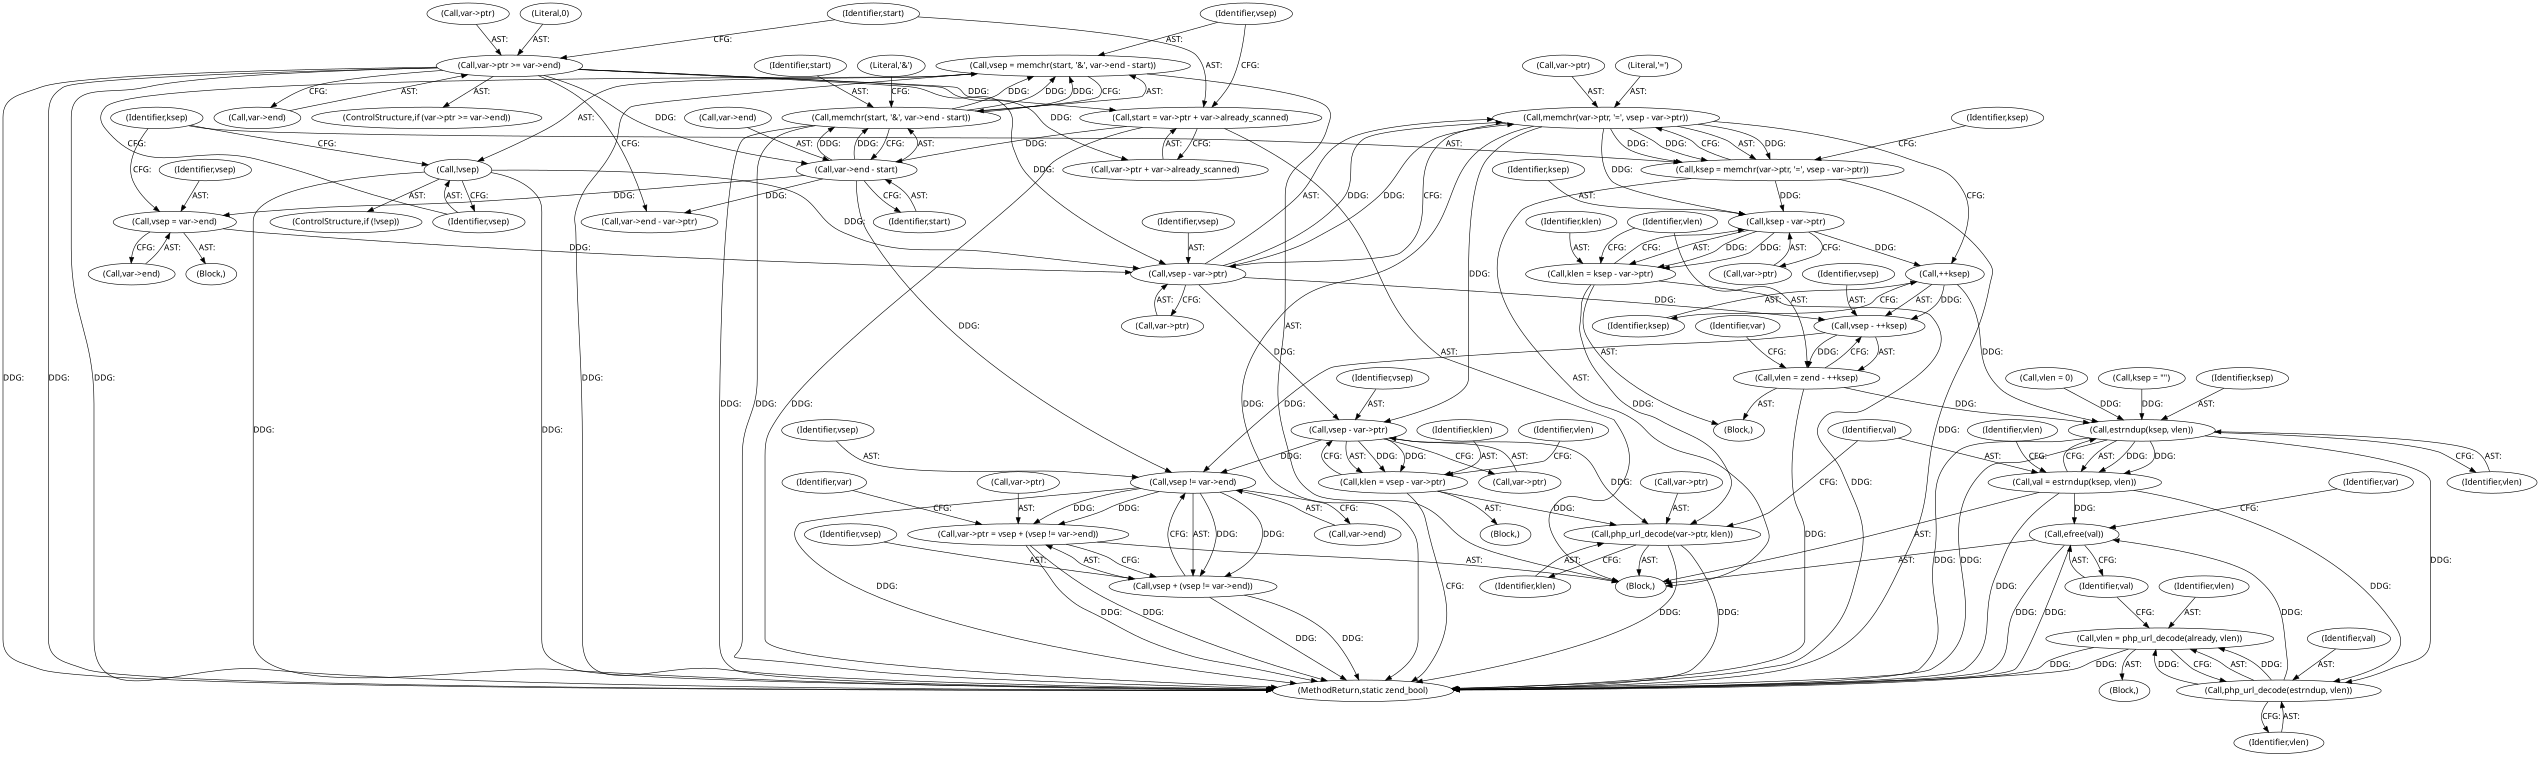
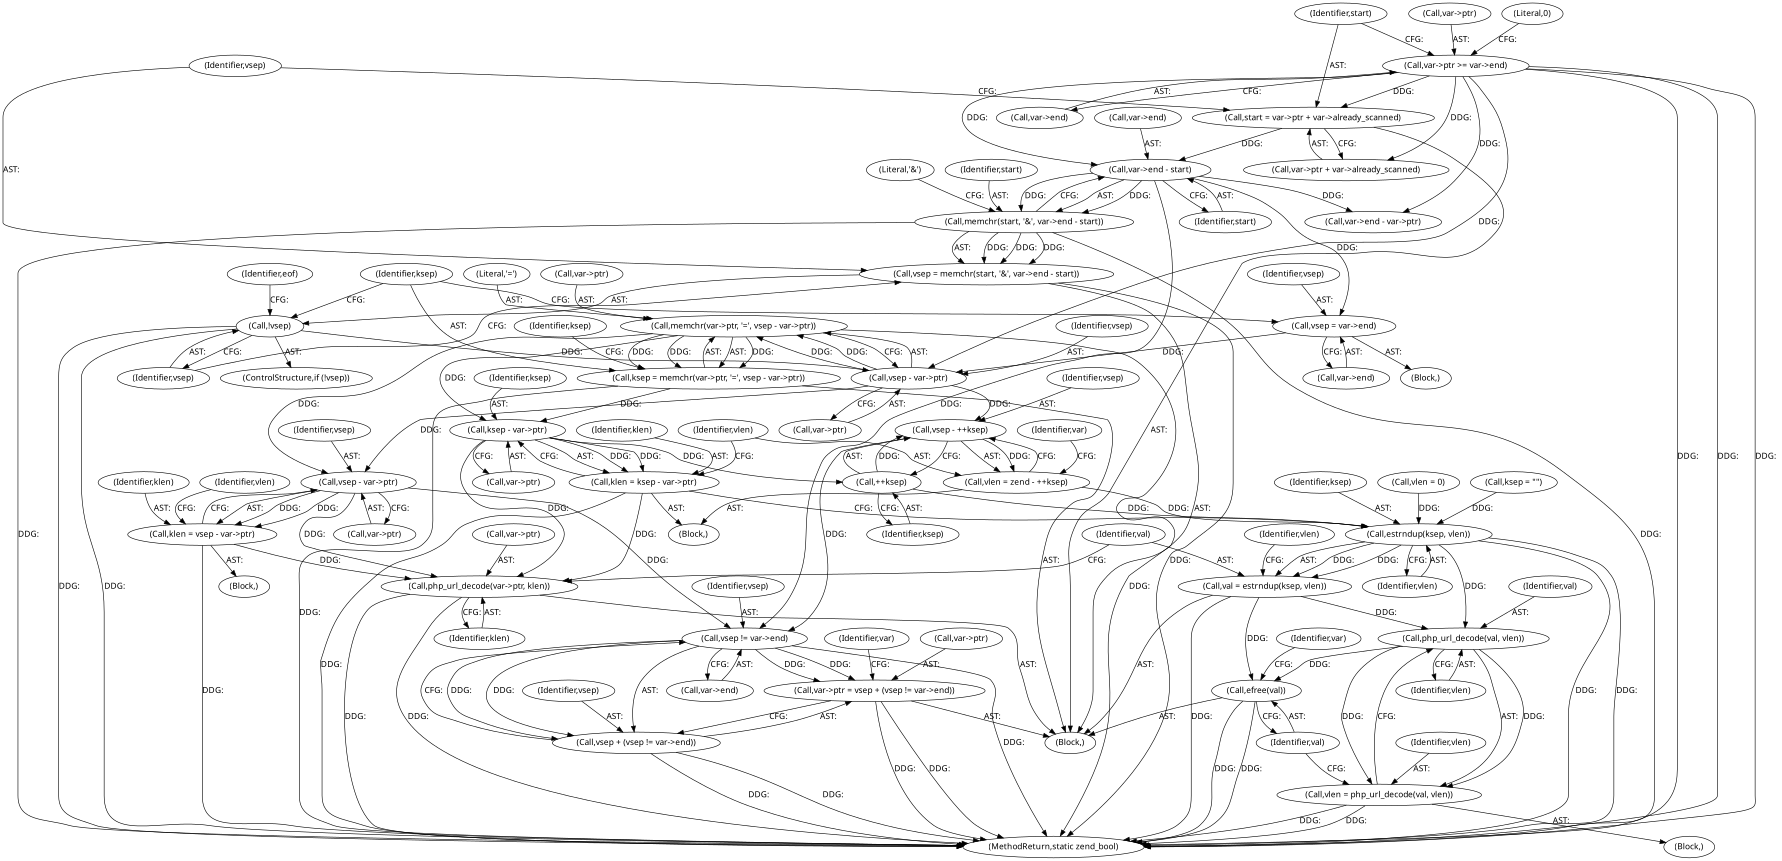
edge "(Literal,0)" -> "(Call,var->ptr >= var->end)": label "AST: " -> "CFG: "
edge "(Call,vsep = memchr(start, '&', var->end - start))" -> "(Call,memchr(start, '&', var->end - start))": removed, label "CFG:"
node "(ControlStructure,if (var->ptr >= var->end))": removed
edge "(Call,var->ptr >= var->end)" -> "(Call,var->end - var->ptr)": label "CFG: " -> "DDG: "
edge "(Call,ksep = memchr(var->ptr, '=', vsep - var->ptr))" -> "(Call,memchr(var->ptr, '=', vsep - var->ptr))": label "CFG: " -> "AST: "
edge "(Call,memchr(var->ptr, '=', vsep - var->ptr))" -> "(Call,++ksep)": now "(Call,vsep - ++ksep)" -> "(Call,++ksep)"
node "(Identifier,eof)": added
edge "(Call,val = estrndup(ksep, vlen))" -> "(Call,estrndup(ksep, vlen))": now "(Call,klen = ksep - var->ptr)" -> "(Call,estrndup(ksep, vlen))"
edge "(Call,ksep - var->ptr)" -> "(Call,php_url_decode(var->ptr, klen))": added, label "DDG:"
edge "(Call,start = var->ptr + var->already_scanned)" -> "(MethodReturn,static zend_bool)": removed, label "DDG:"
edge "(Call,klen = vsep - var->ptr)" -> "(MethodReturn,static zend_bool)": label "CFG: " -> "DDG: "
node "(Call,vlen = php_url_decode(already, vlen))": label "(Call,vlen = php_url_decode(already, vlen))" -> "(Call,vlen = php_url_decode(val, vlen))"
edge "(Call,vlen = zend - ++ksep)" -> "(MethodReturn,static zend_bool)": removed, label "DDG:"
node "(Call,php_url_decode(estrndup, vlen))": label "(Call,php_url_decode(estrndup, vlen))" -> "(Call,php_url_decode(val, vlen))"
